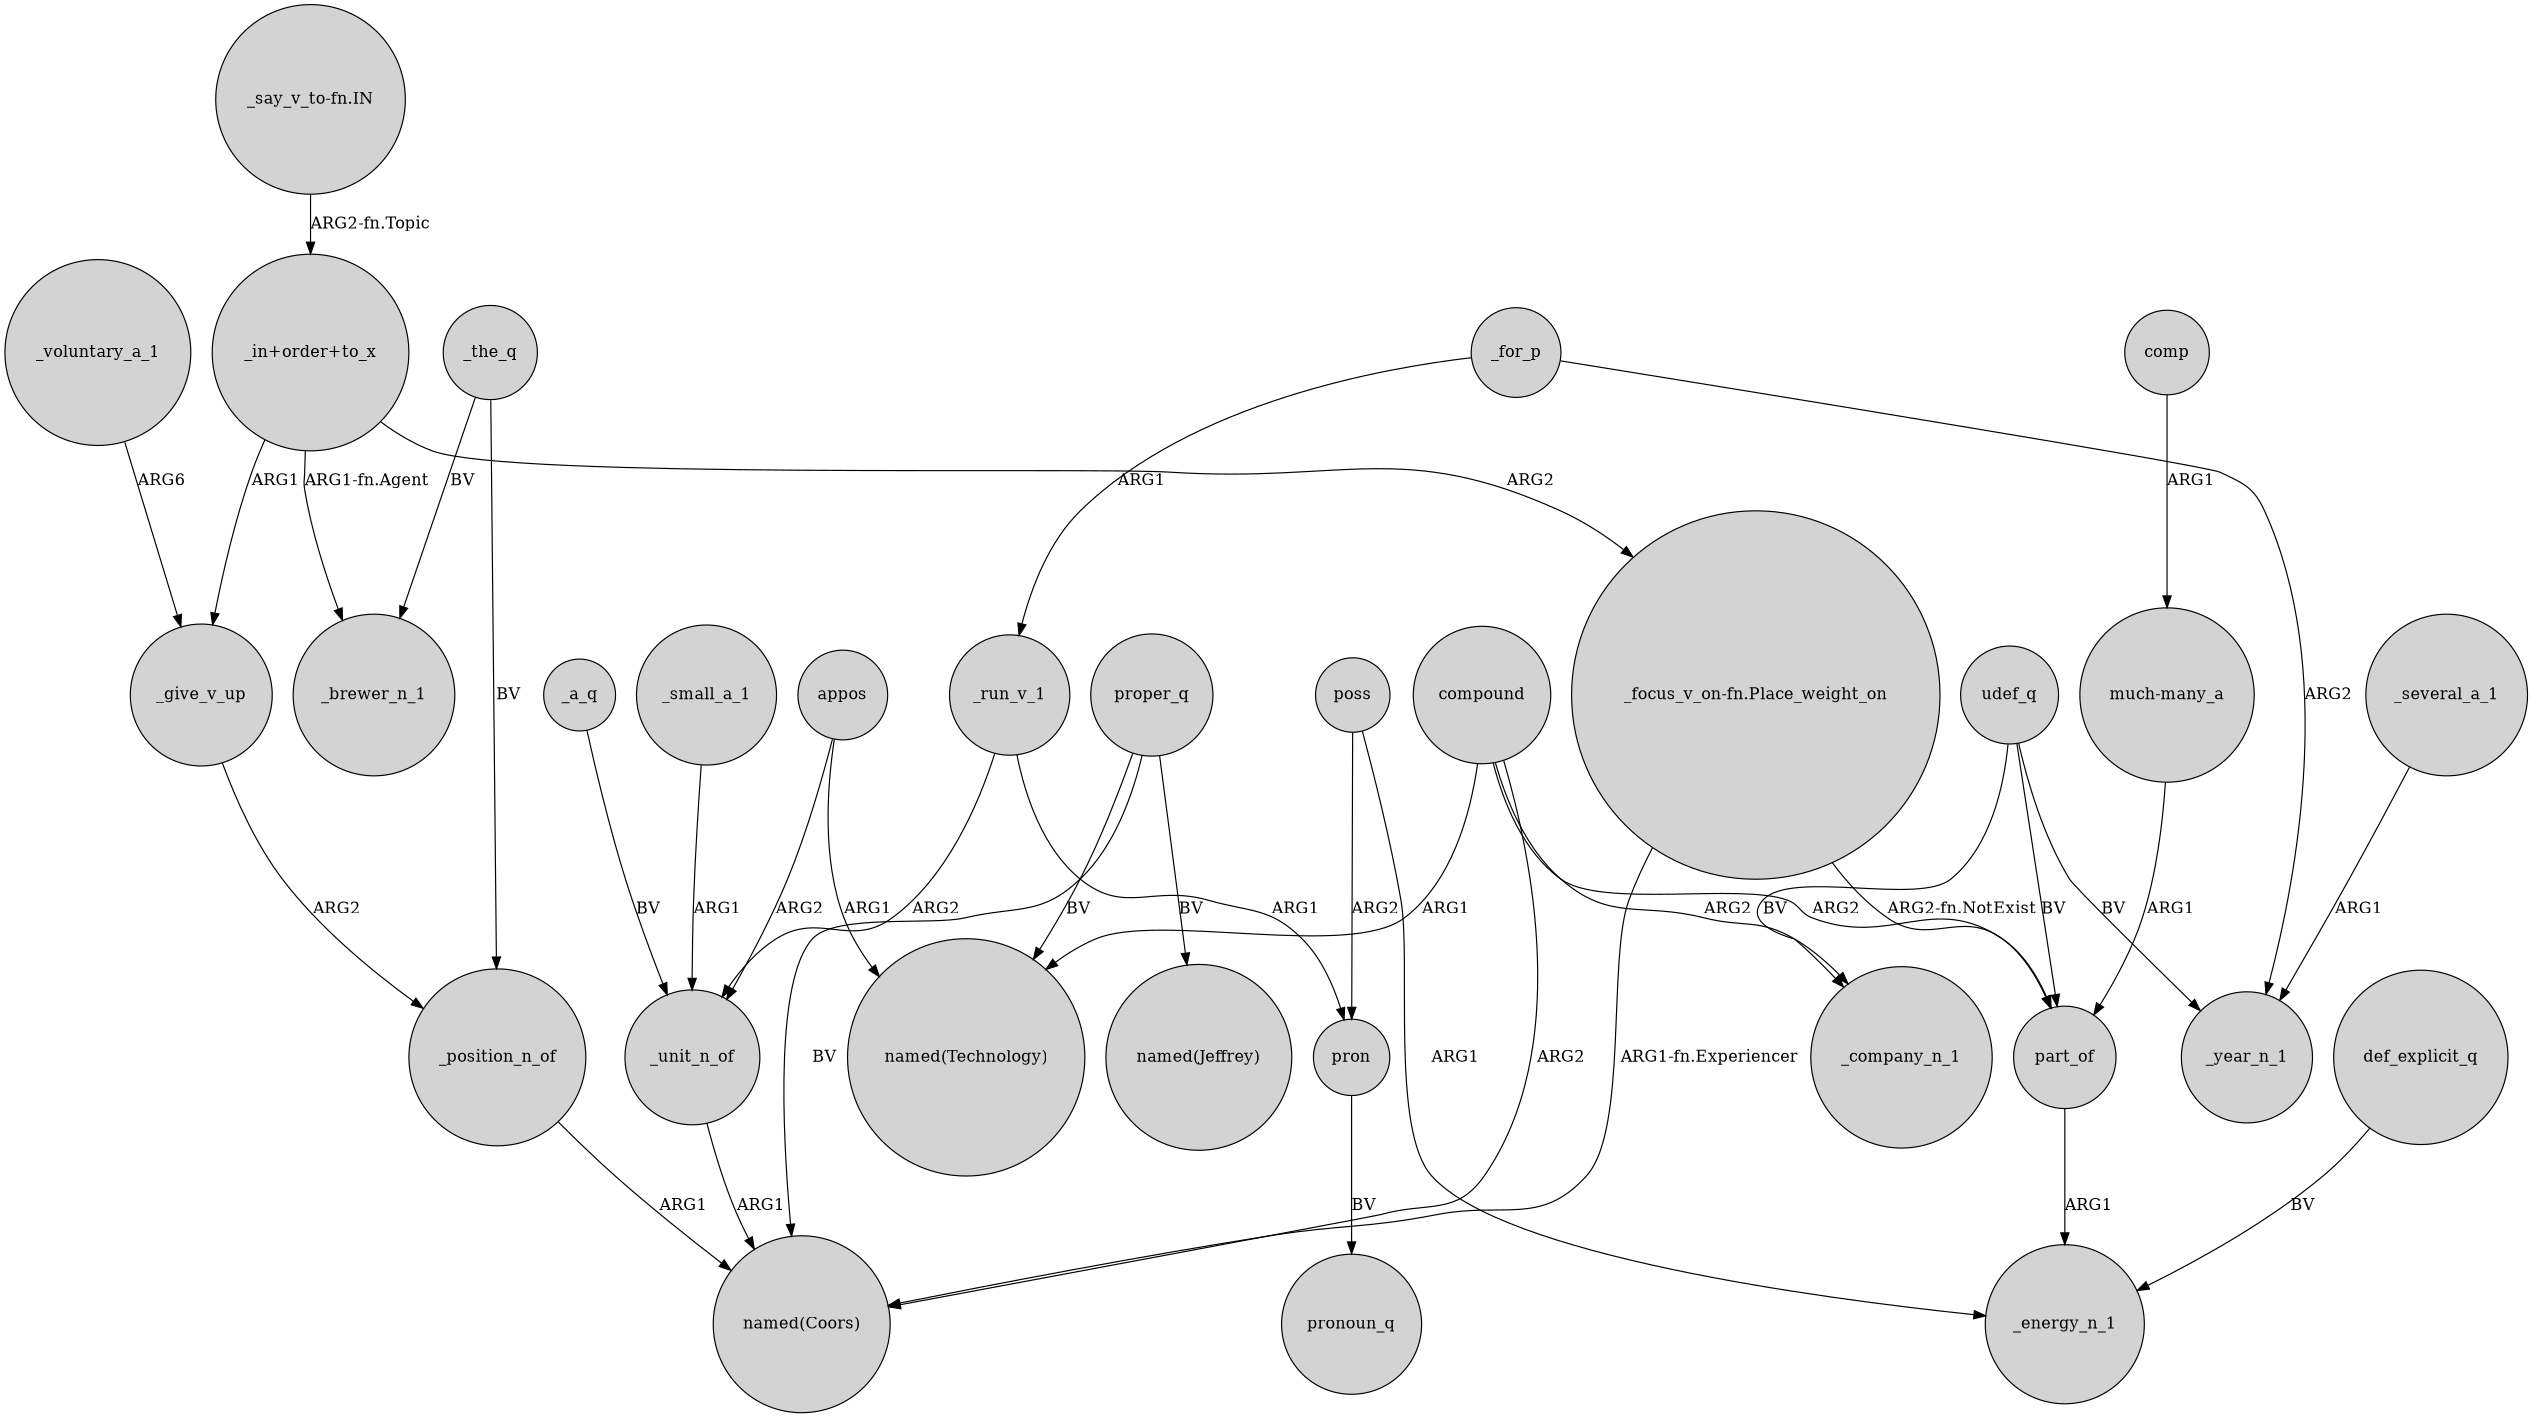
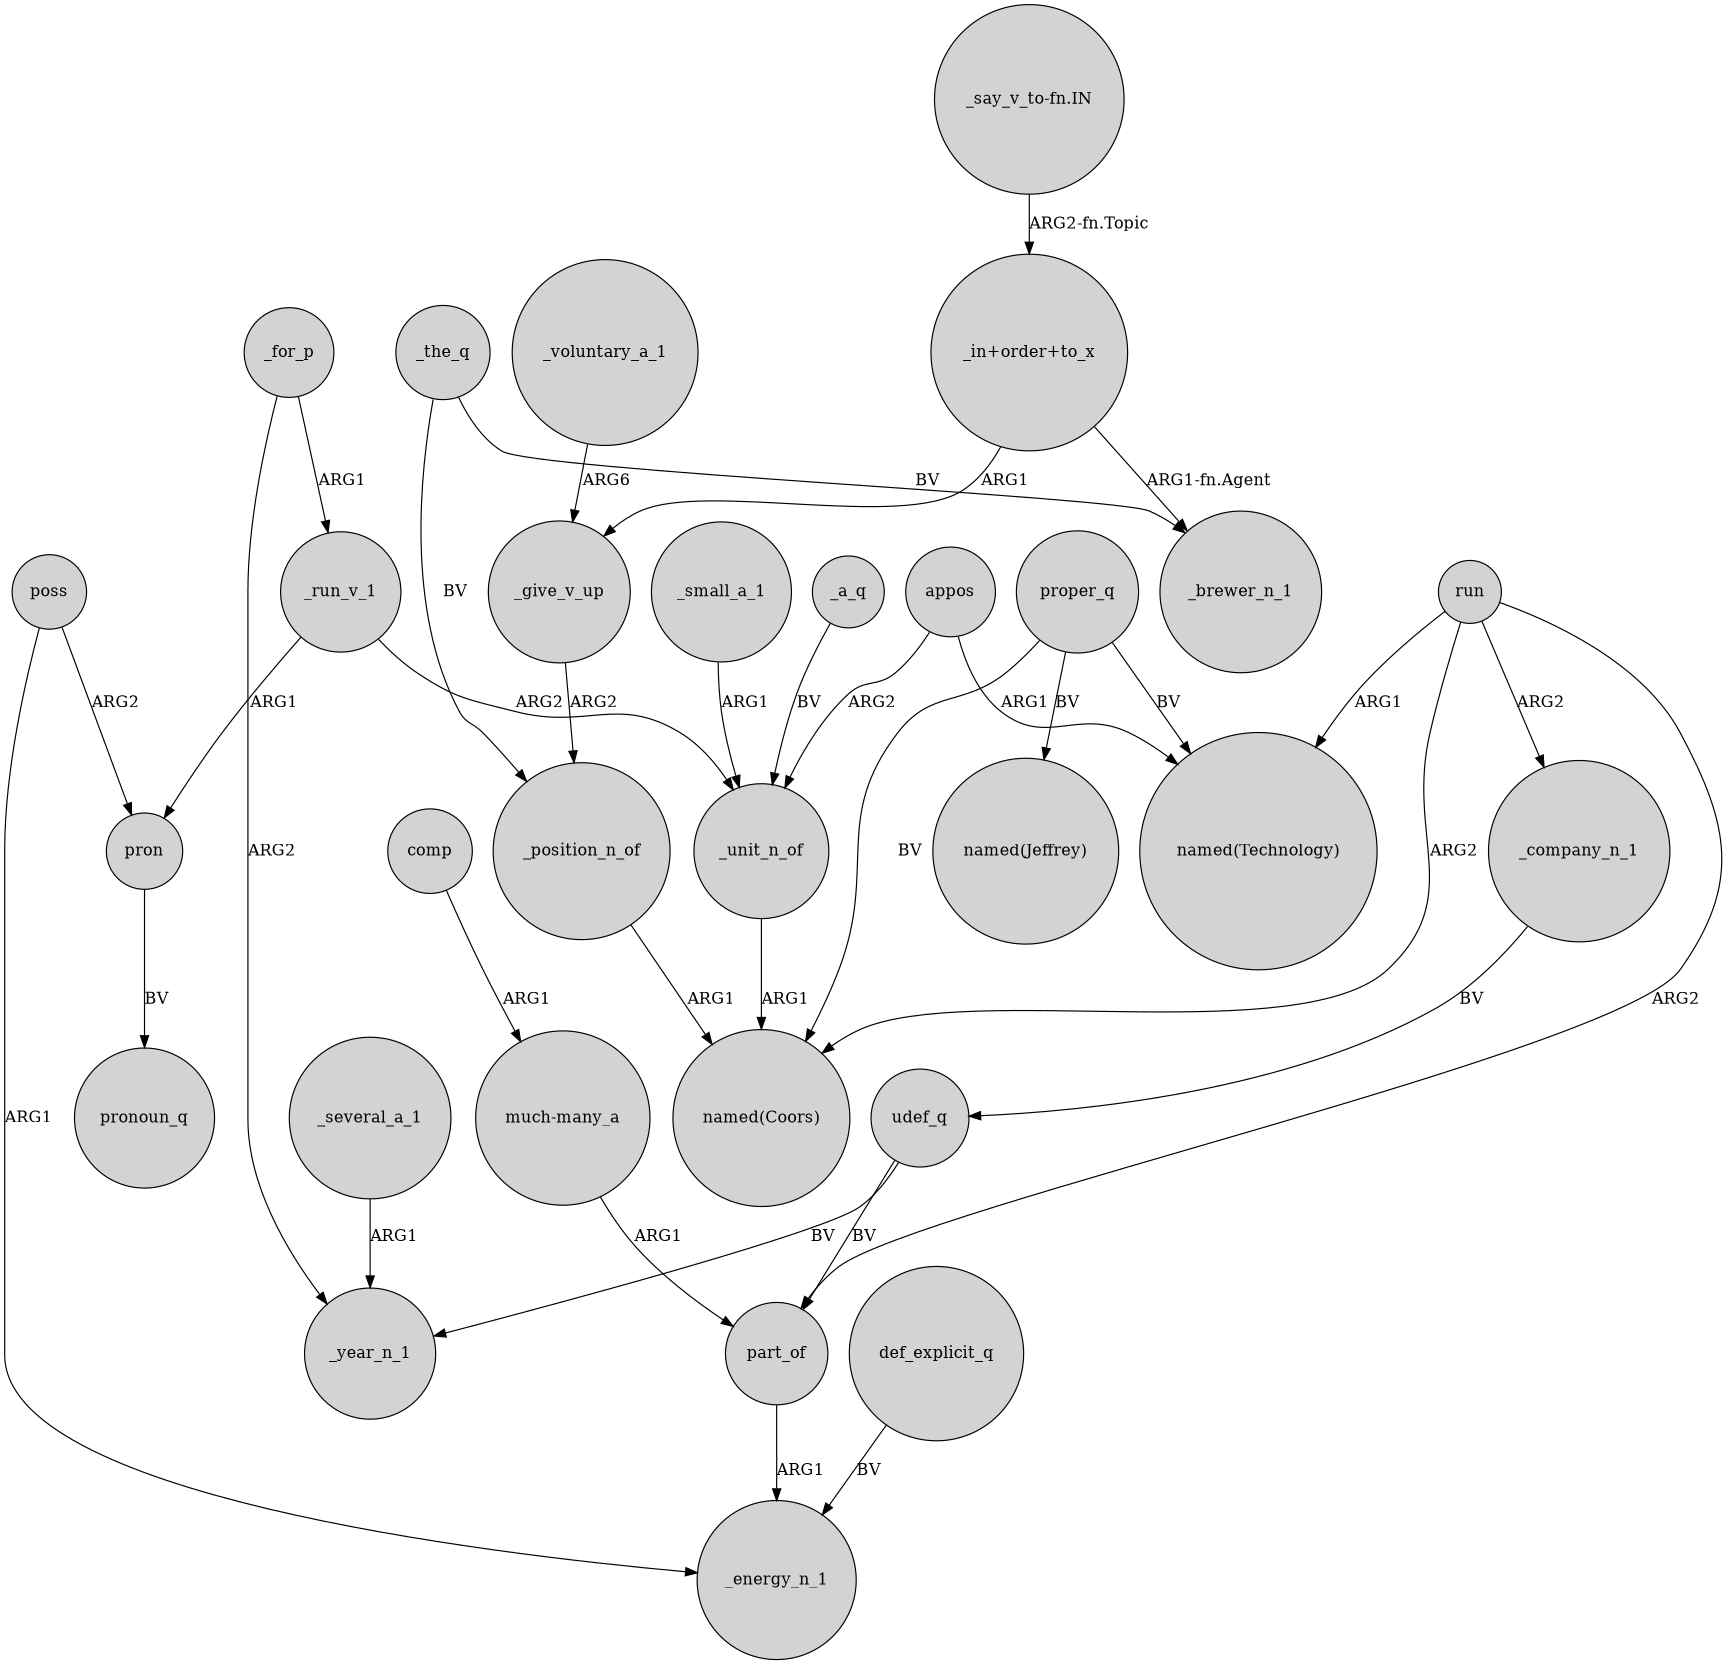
node "compound": label "compound" -> "run"
node "_focus_v_on-fn.Place_weight_on": removed
edge "udef_q" -> "_company_n_1": reversed
